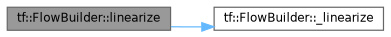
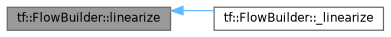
edge "tf::FlowBuilder::linearize" -> "tf::FlowBuilder::_linearize": reversed
